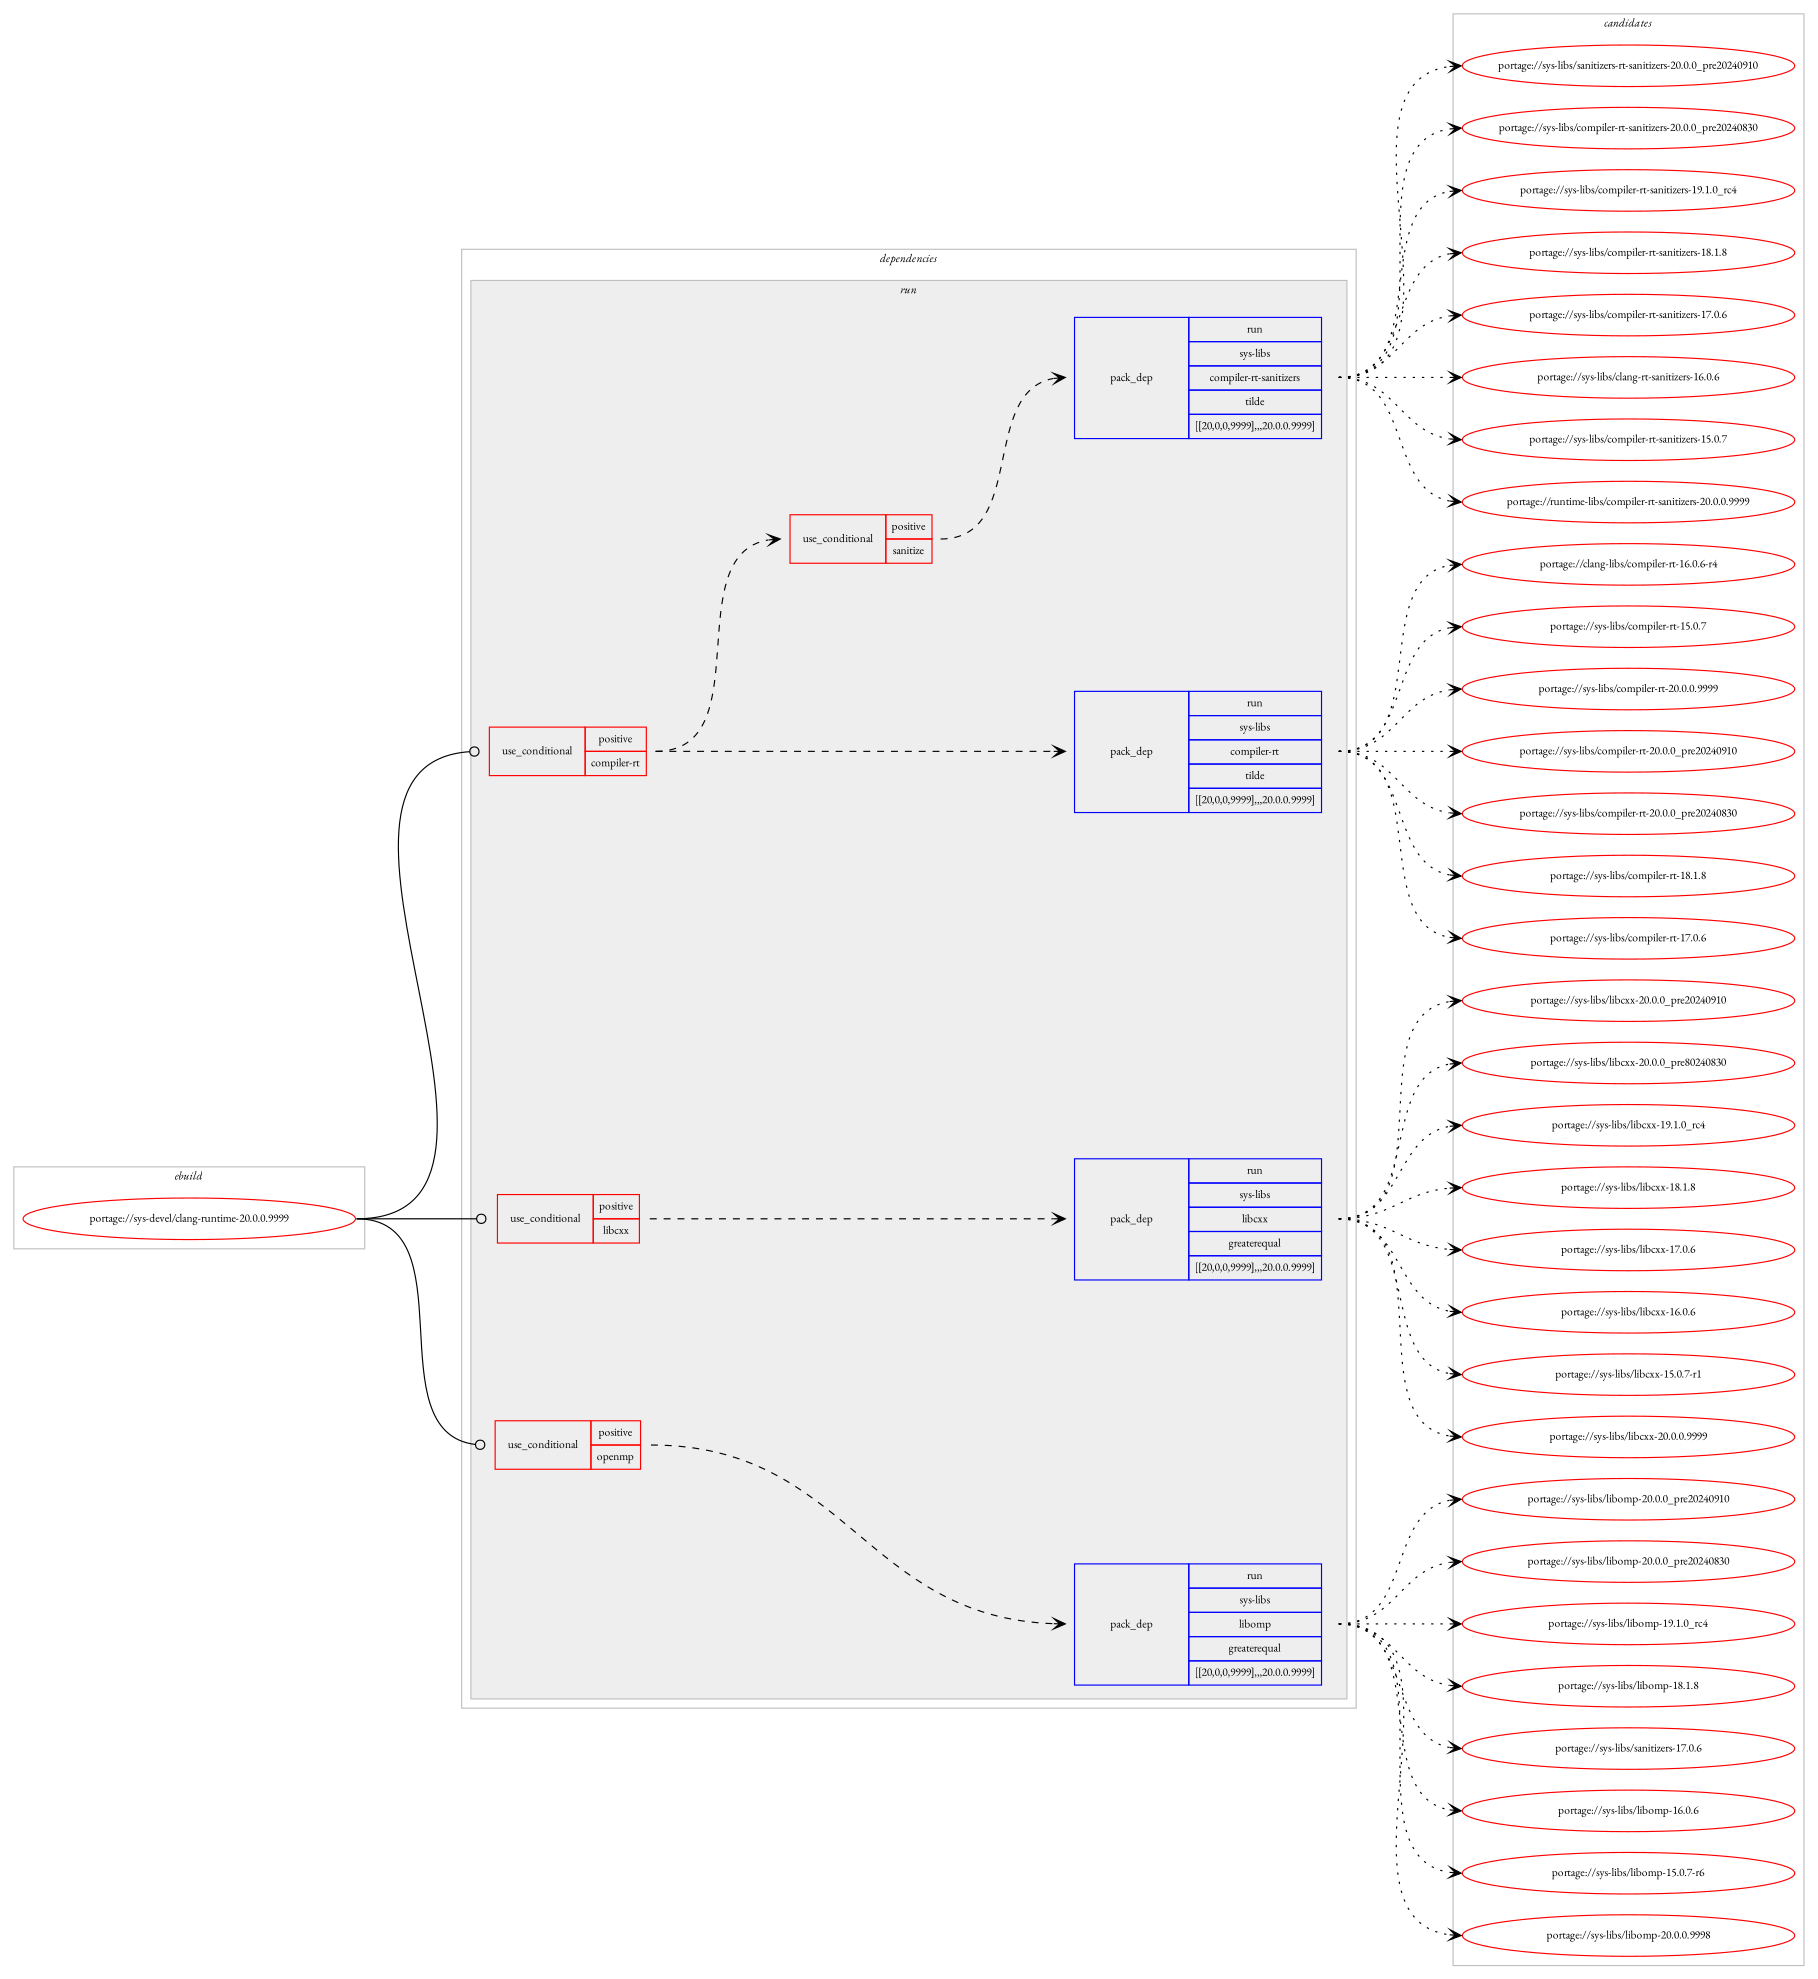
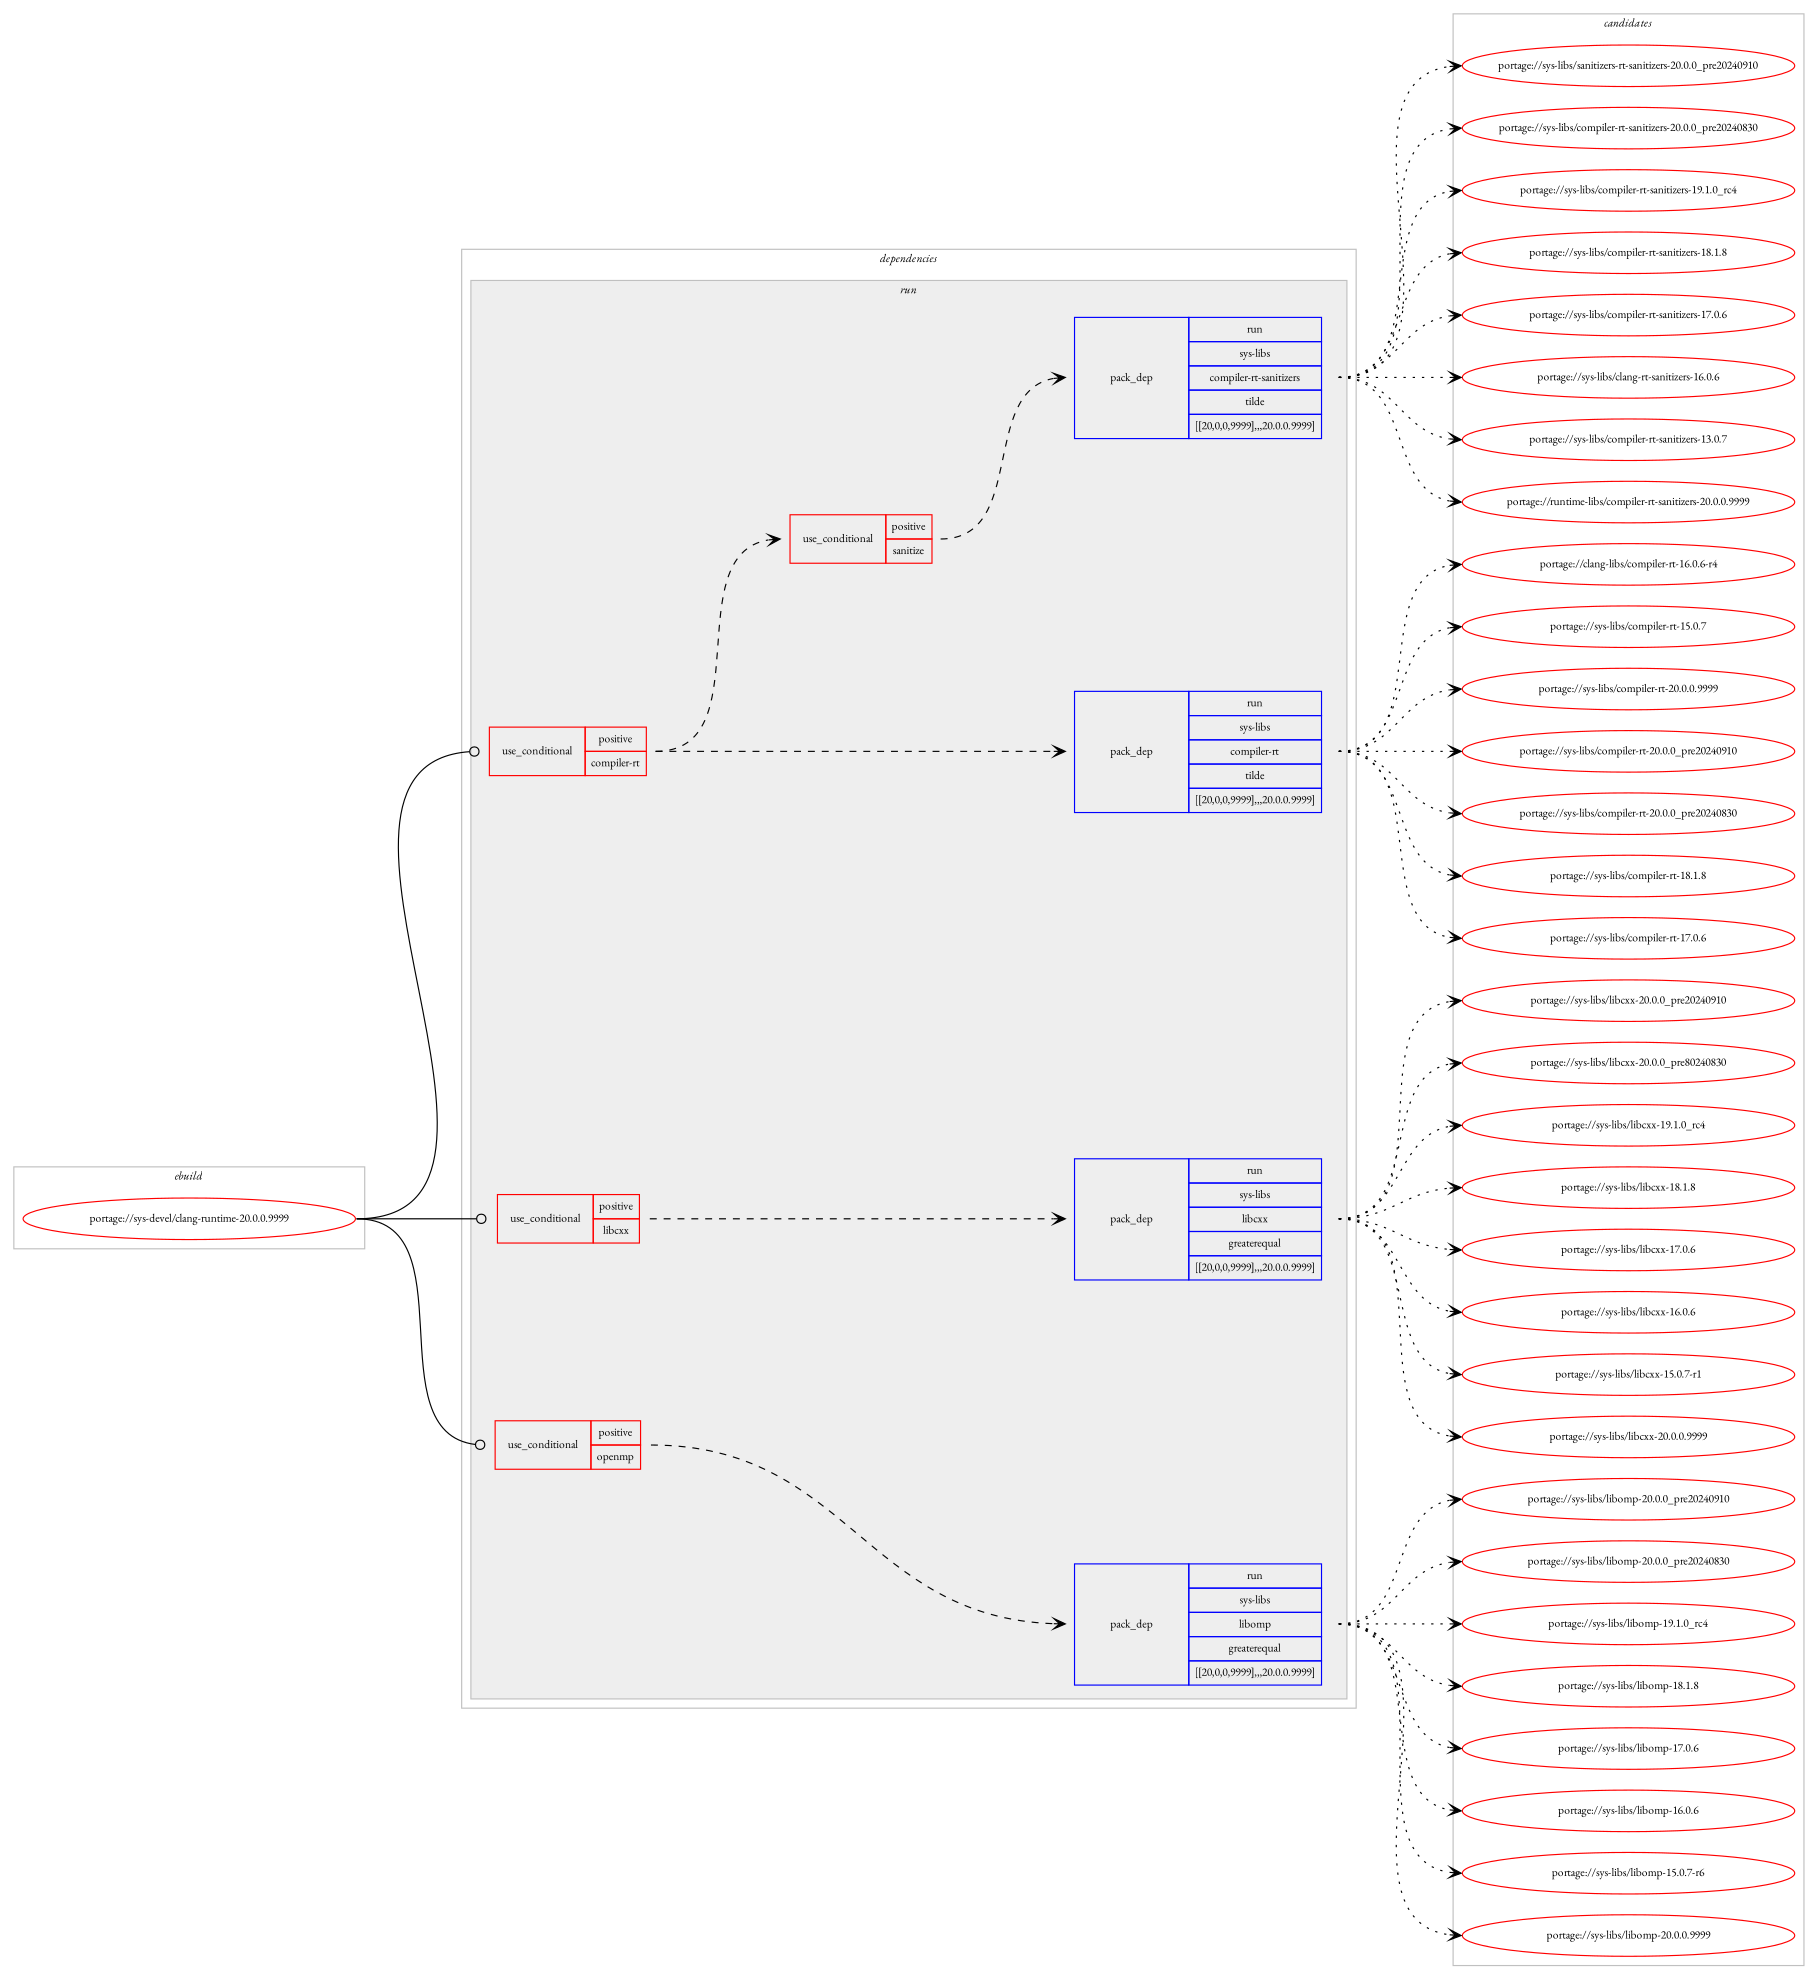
node "portage://sys-libs/compiler-rt-sanitizers-15.0.7": label "portage://sys-libs/compiler-rt-sanitizers-15.0.7" -> "portage://sys-libs/compiler-rt-sanitizers-13.0.7"
node "portage://sys-libs/sanitizers-17.0.6": label "portage://sys-libs/sanitizers-17.0.6" -> "portage://sys-libs/libomp-17.0.6"
node "portage://sys-libs/libomp-20.0.0.9998": label "portage://sys-libs/libomp-20.0.0.9998" -> "portage://sys-libs/libomp-20.0.0.9999"
